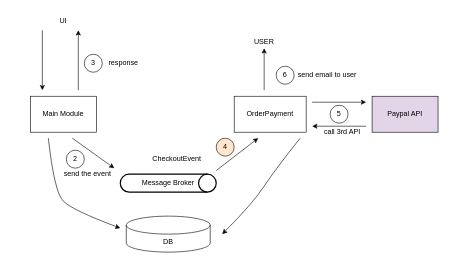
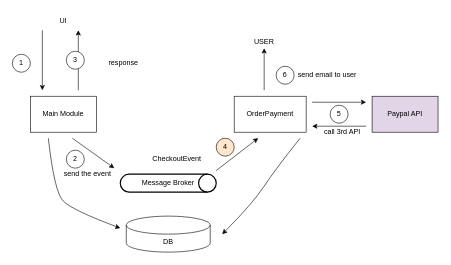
node "1": added
node "3": moved (93, 63) -> (75, 60)
